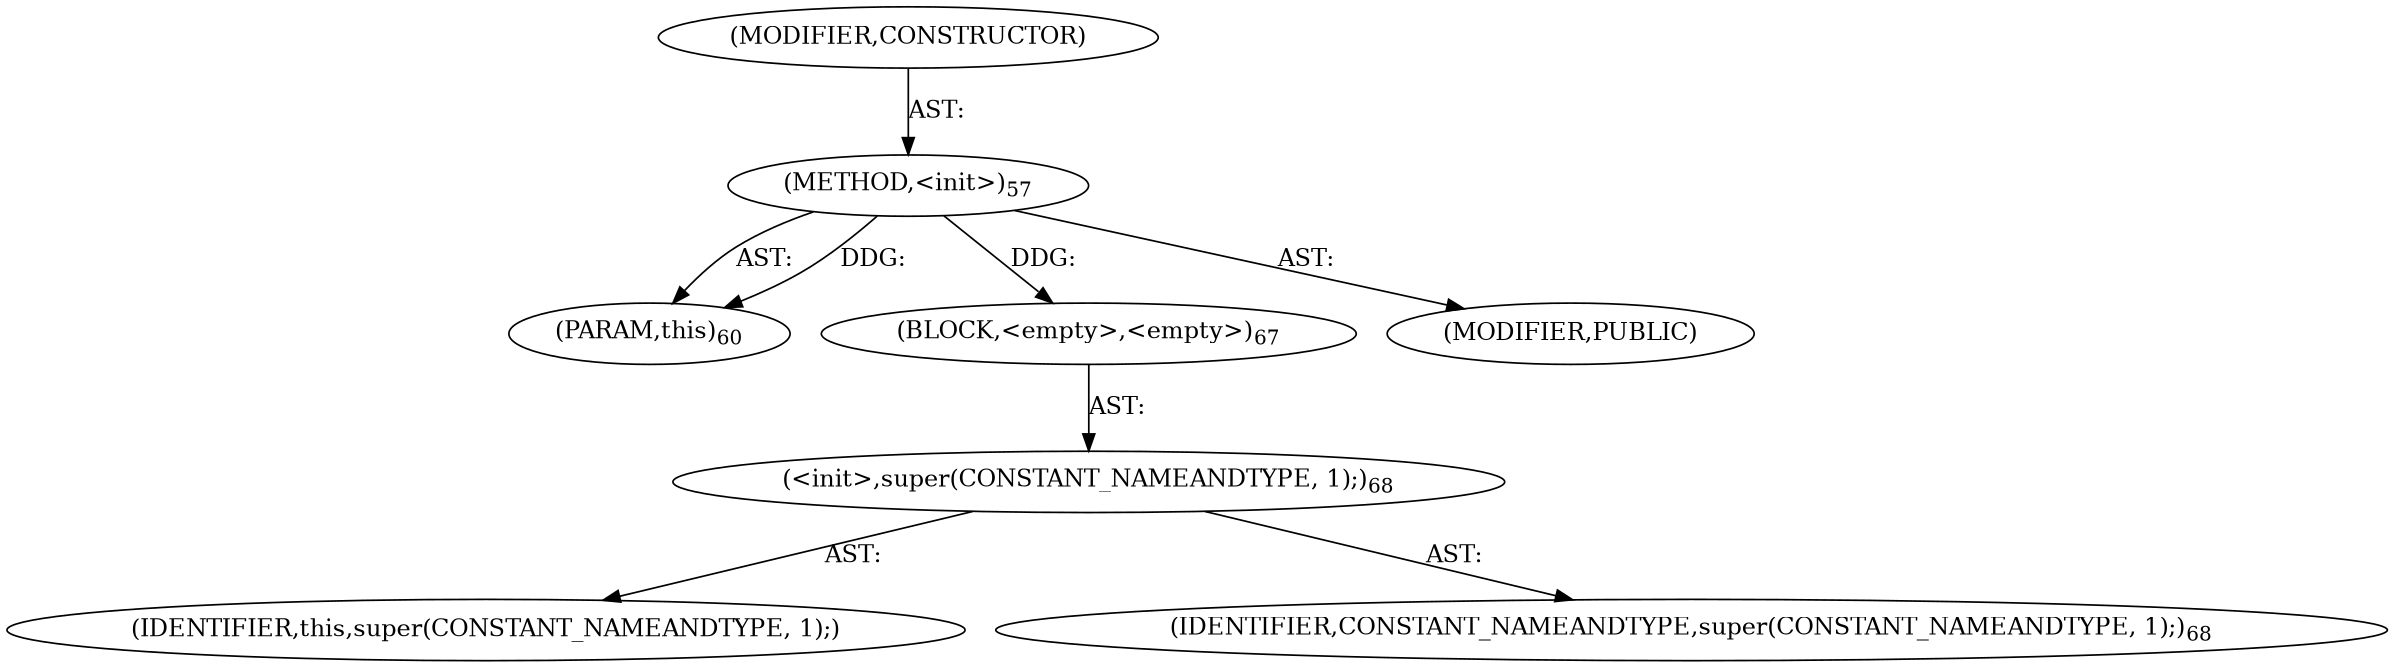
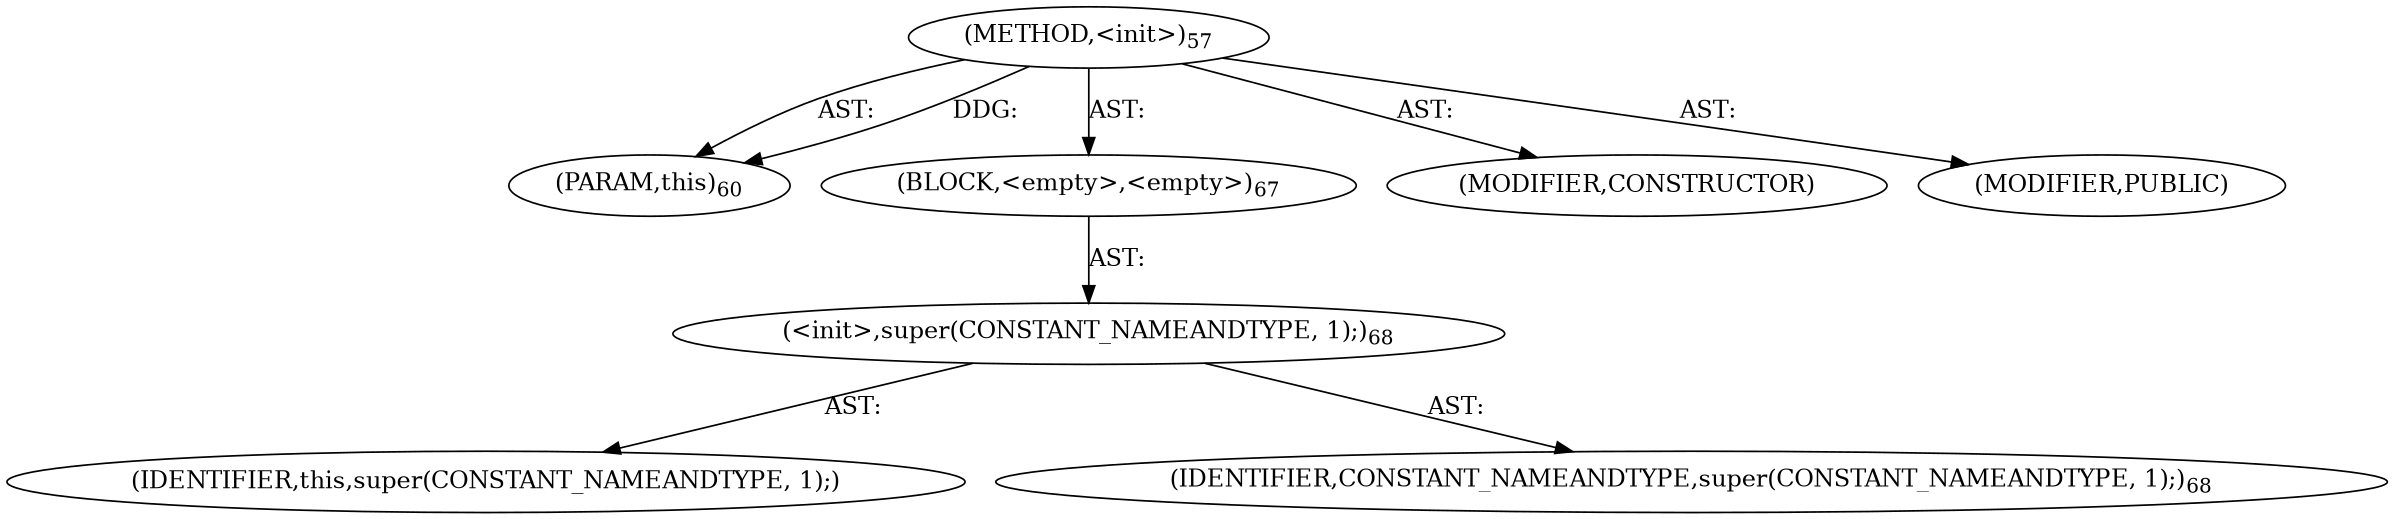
edge "(MODIFIER,CONSTRUCTOR)" -> "(METHOD,<init>)": reversed
edge "(METHOD,<init>)" -> "(BLOCK,<empty>,<empty>)": label "DDG: " -> "AST: "
